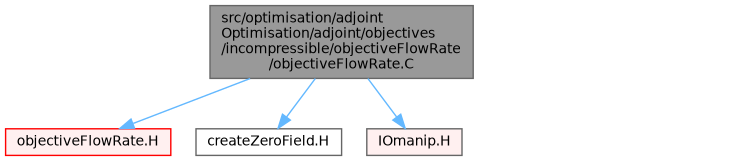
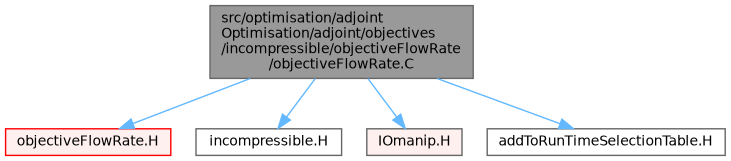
node "createZeroField.H": label "createZeroField.H" -> "incompressible.H"
node "addToRunTimeSelectionTable.H": added
